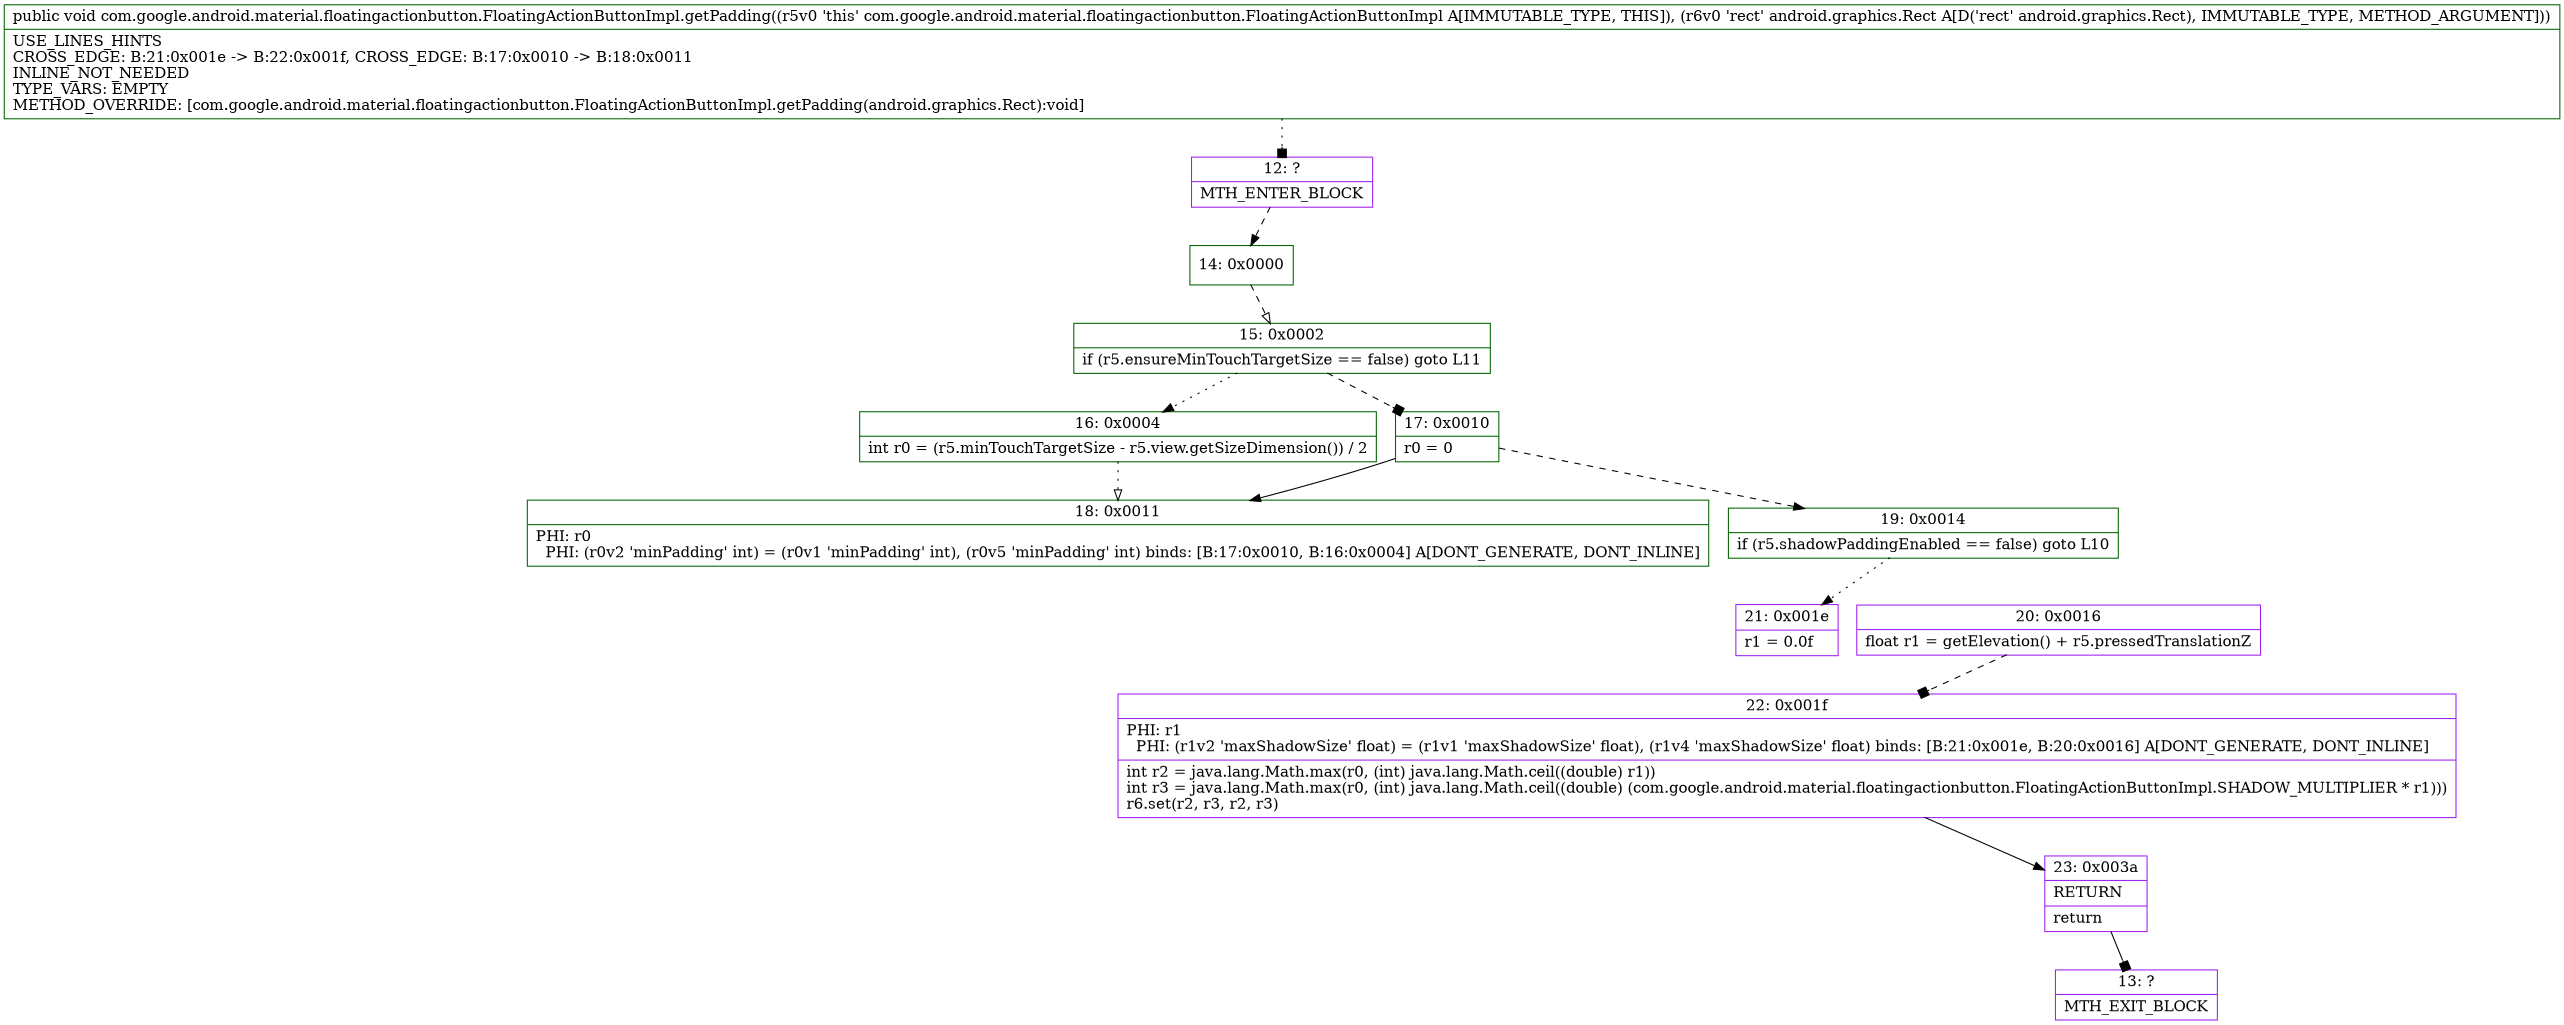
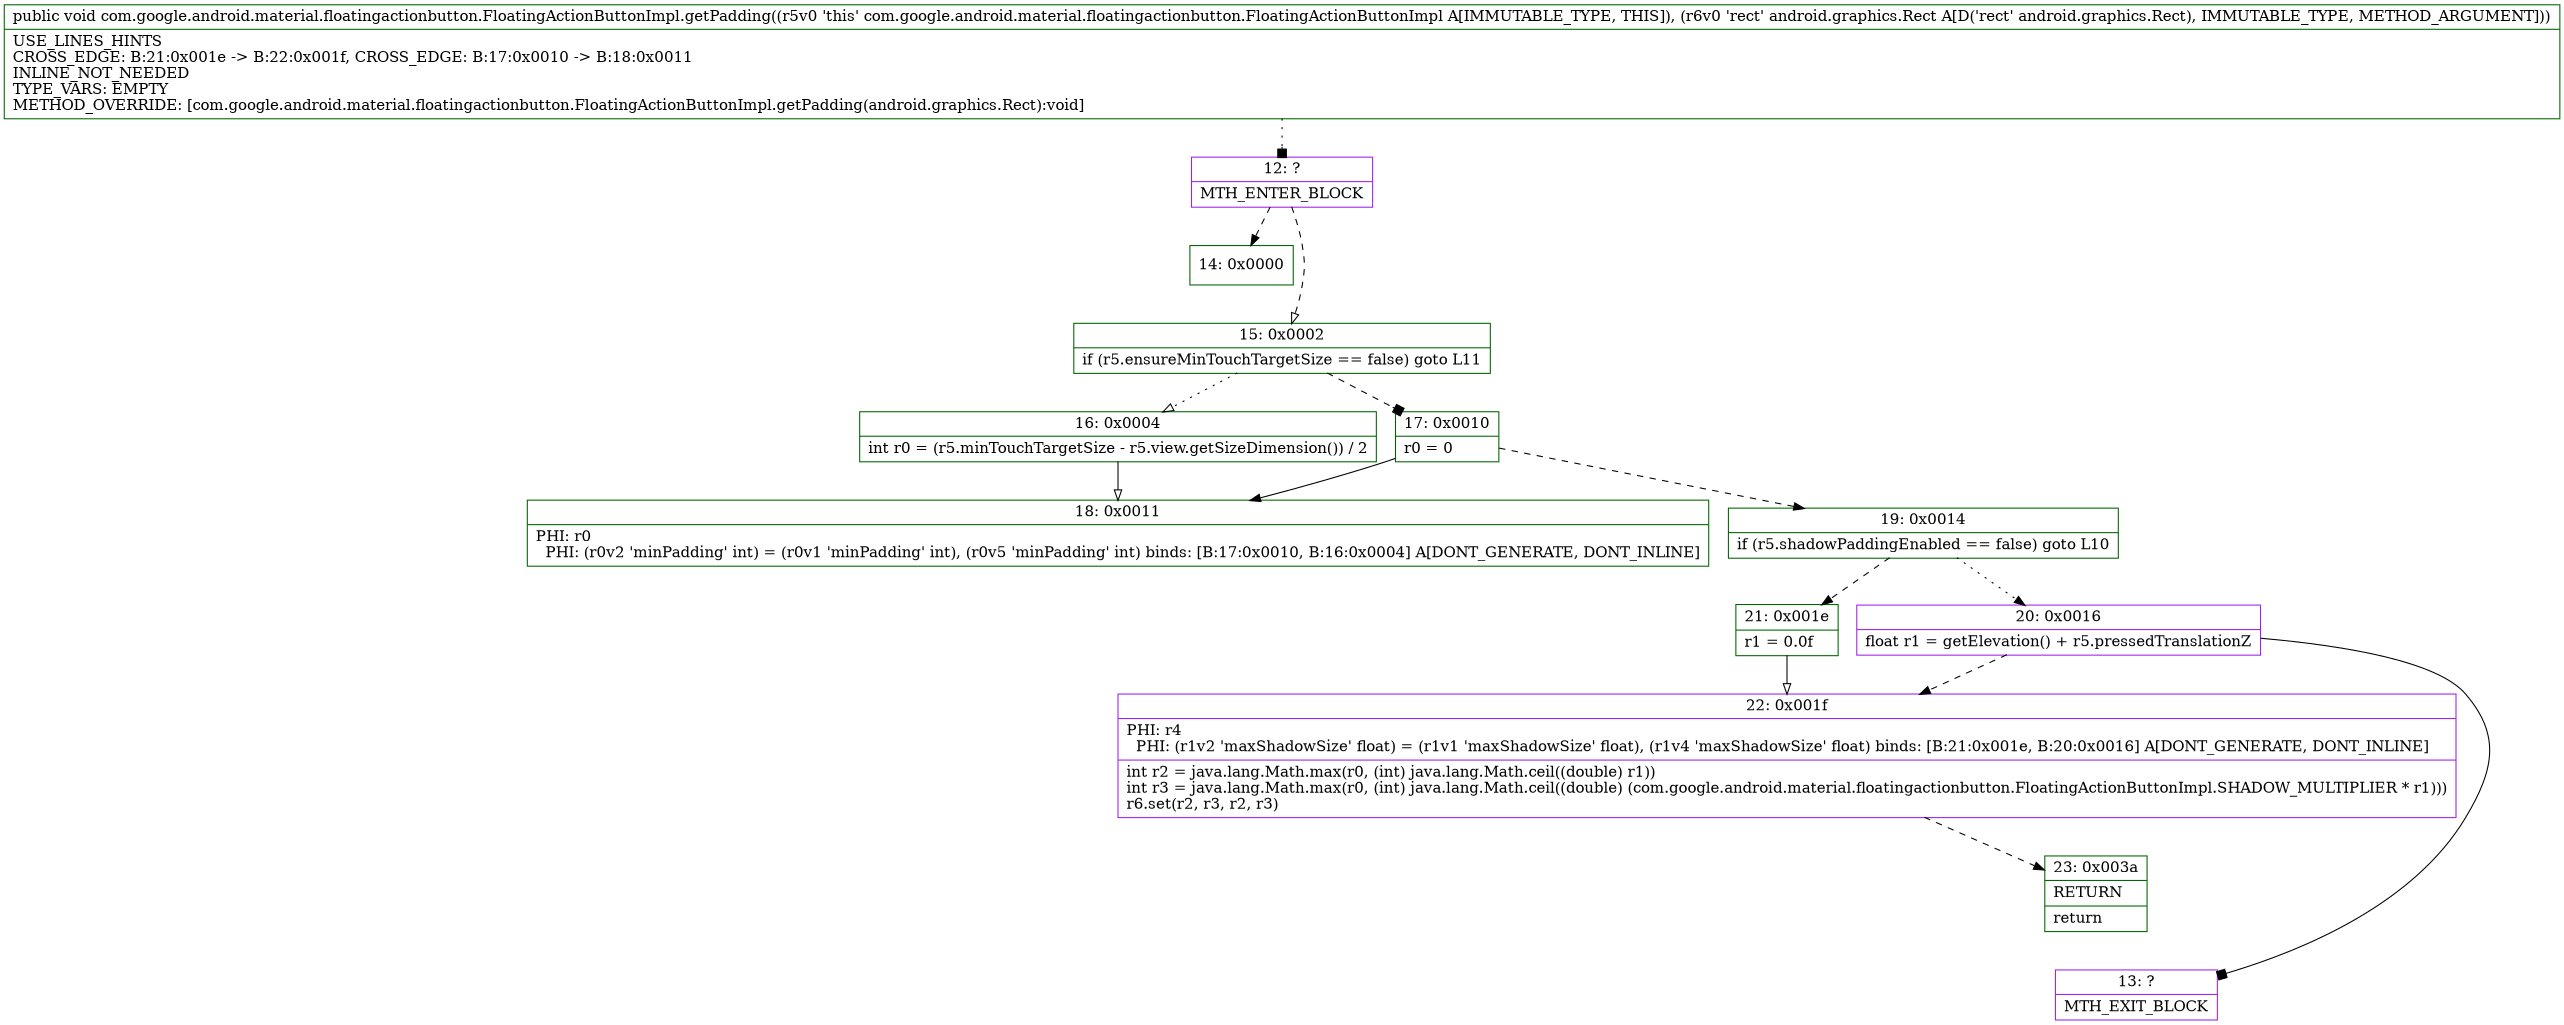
edge "14: 0x0000" -> "15: 0x0002": now "12: ?" -> "15: 0x0002"
edge "15: 0x0002" -> "16: 0x0004": arrowhead normal -> onormal
edge "16: 0x0004" -> "18: 0x0011": style dotted -> solid
edge "19: 0x0014" -> "21: 0x001e": style dotted -> dashed
edge "19: 0x0014" -> "20: 0x0016": added
node "21: 0x001e": color purple -> darkgreen
edge "21: 0x001e" -> "22: 0x001f": added
edge "20: 0x0016" -> "22: 0x001f": arrowhead box -> normal
node "22: 0x001f": text "PHI: r1" -> "PHI: r4"
edge "22: 0x001f" -> "23: 0x003a": style solid -> dashed
node "23: 0x003a": color purple -> darkgreen
edge "23: 0x003a" -> "13: ?": now "20: 0x0016" -> "13: ?"
